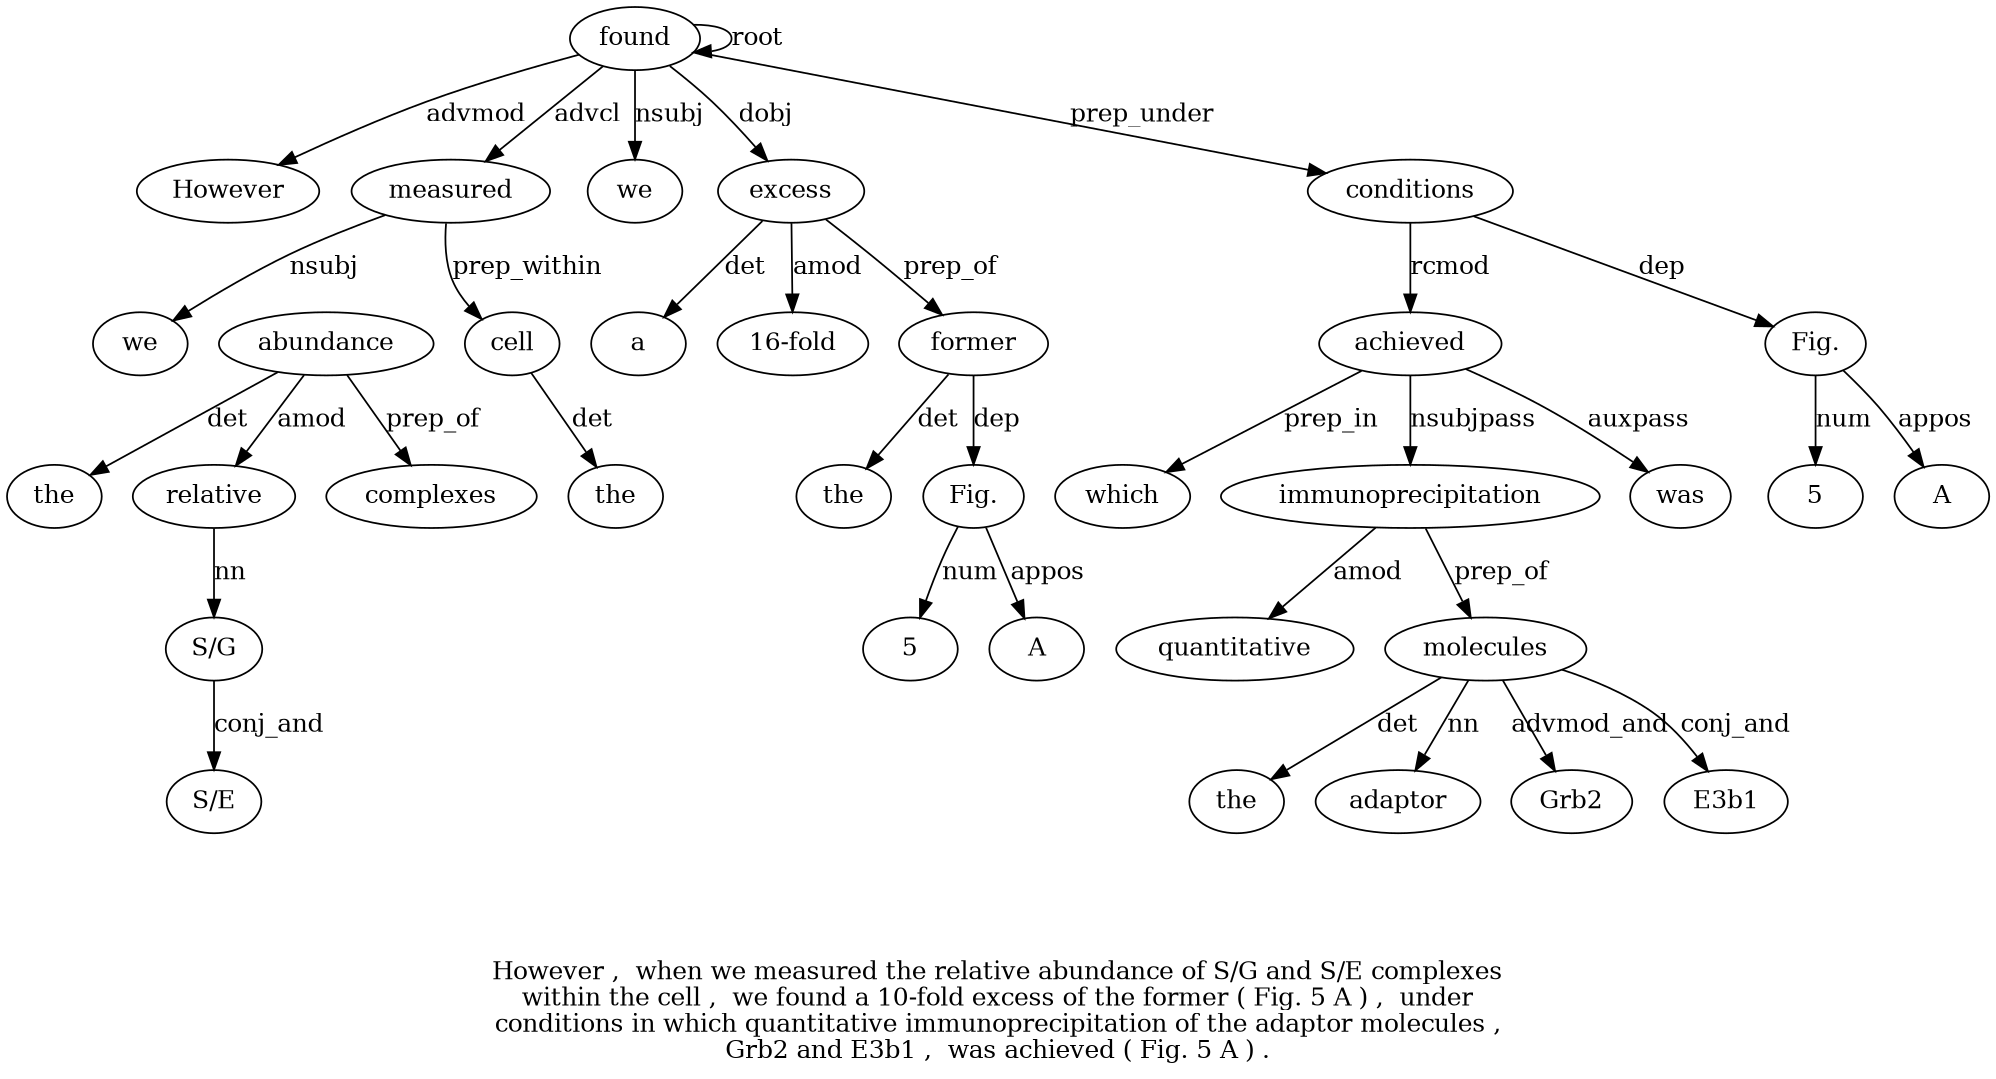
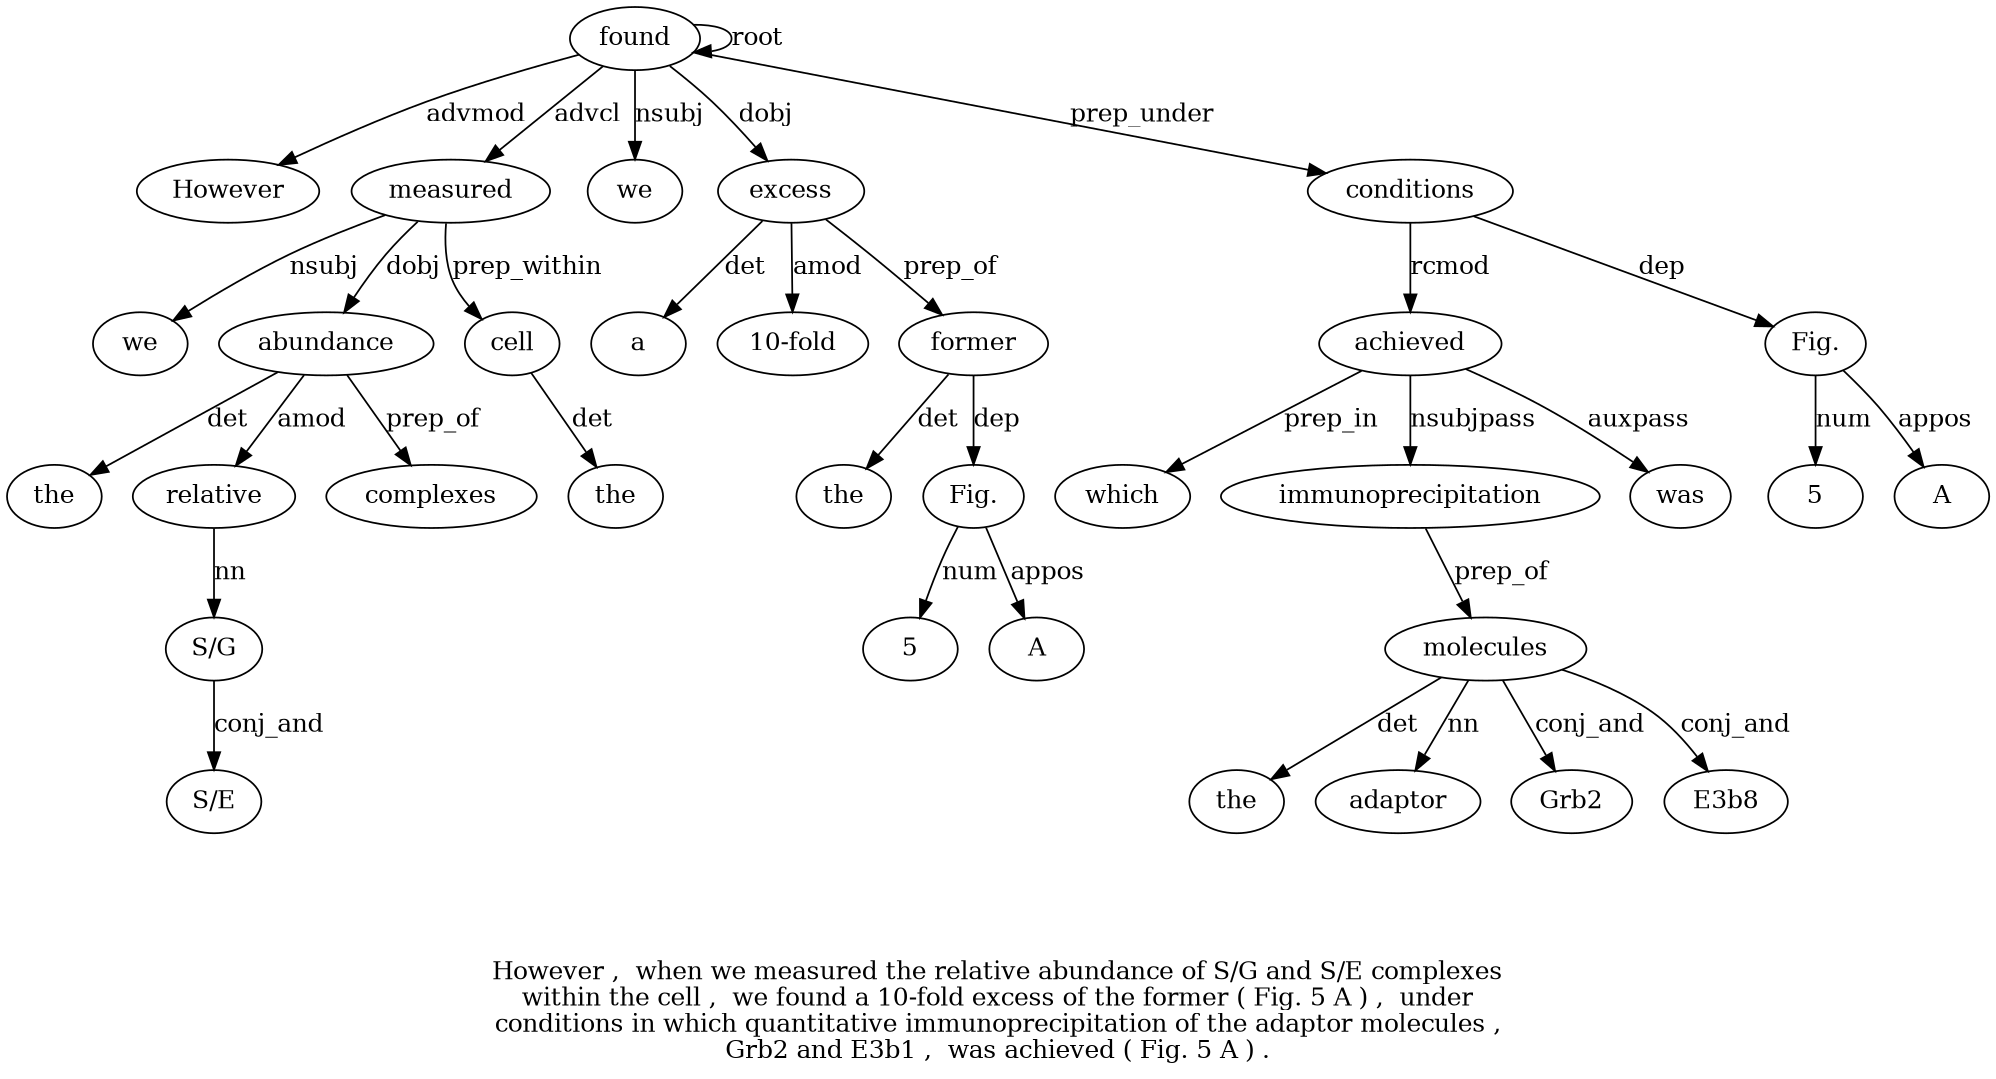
edge "measured" -> "abundance": added, label "dobj"
node "16-fold": label "16-fold" -> "10-fold"
node "quantitative": removed
edge "molecules" -> "Grb2": label "advmod_and" -> "conj_and"
node "E3b1": label "E3b1" -> "E3b8"
